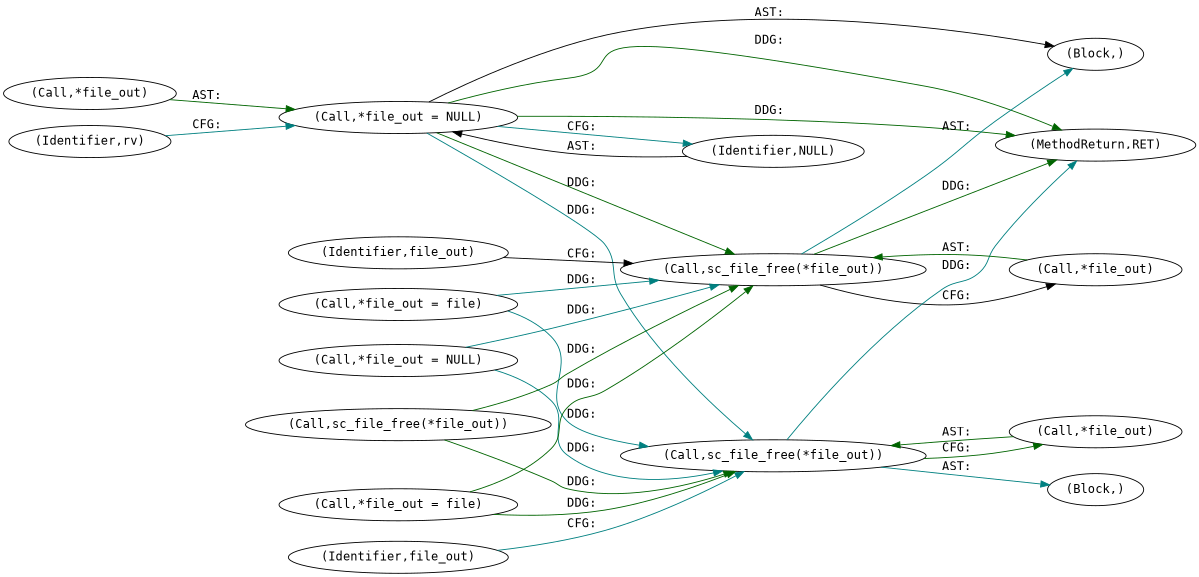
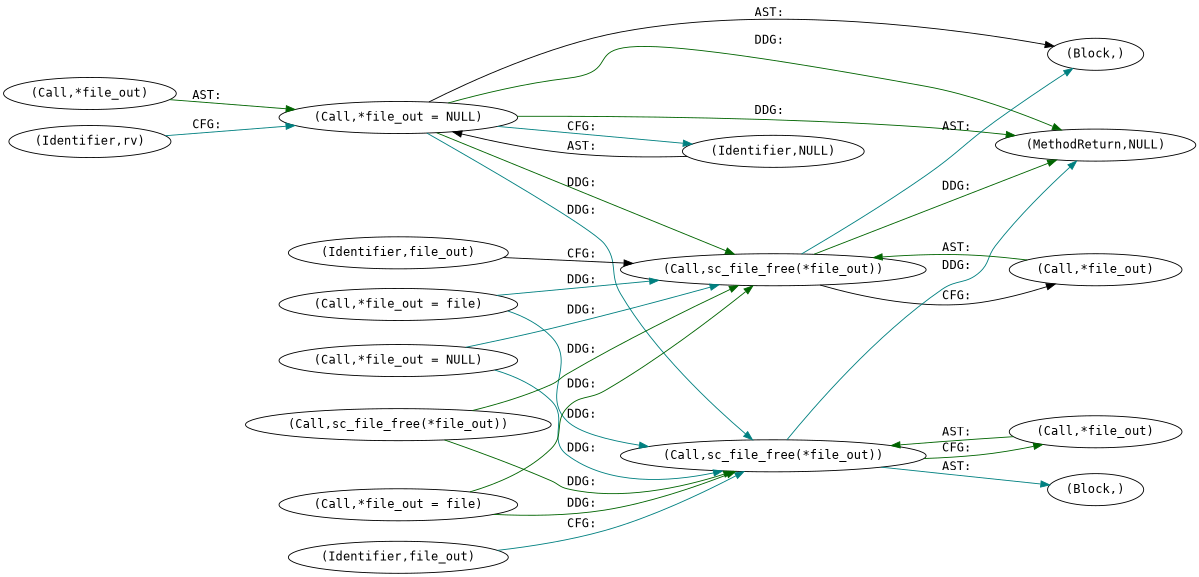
node "(MethodReturn,RET)": label "(MethodReturn,RET)" -> "(MethodReturn,NULL)"
